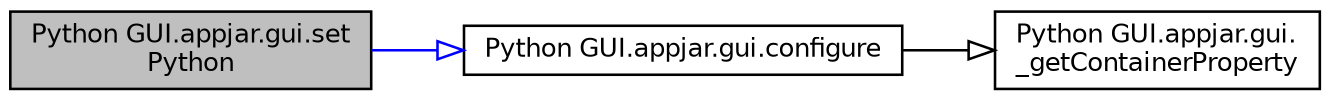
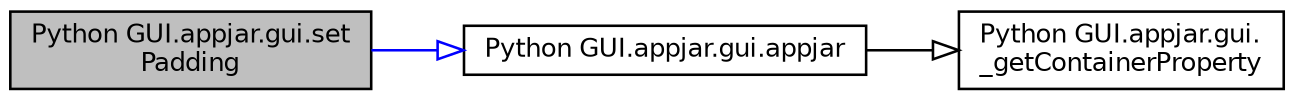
node "Python GUI.appjar.gui.set Python": label "Python GUI.appjar.gui.set Python" -> "Python GUI.appjar.gui.set Padding"
node "Python GUI.appjar.gui.configure": label "Python GUI.appjar.gui.configure" -> "Python GUI.appjar.gui.appjar"
